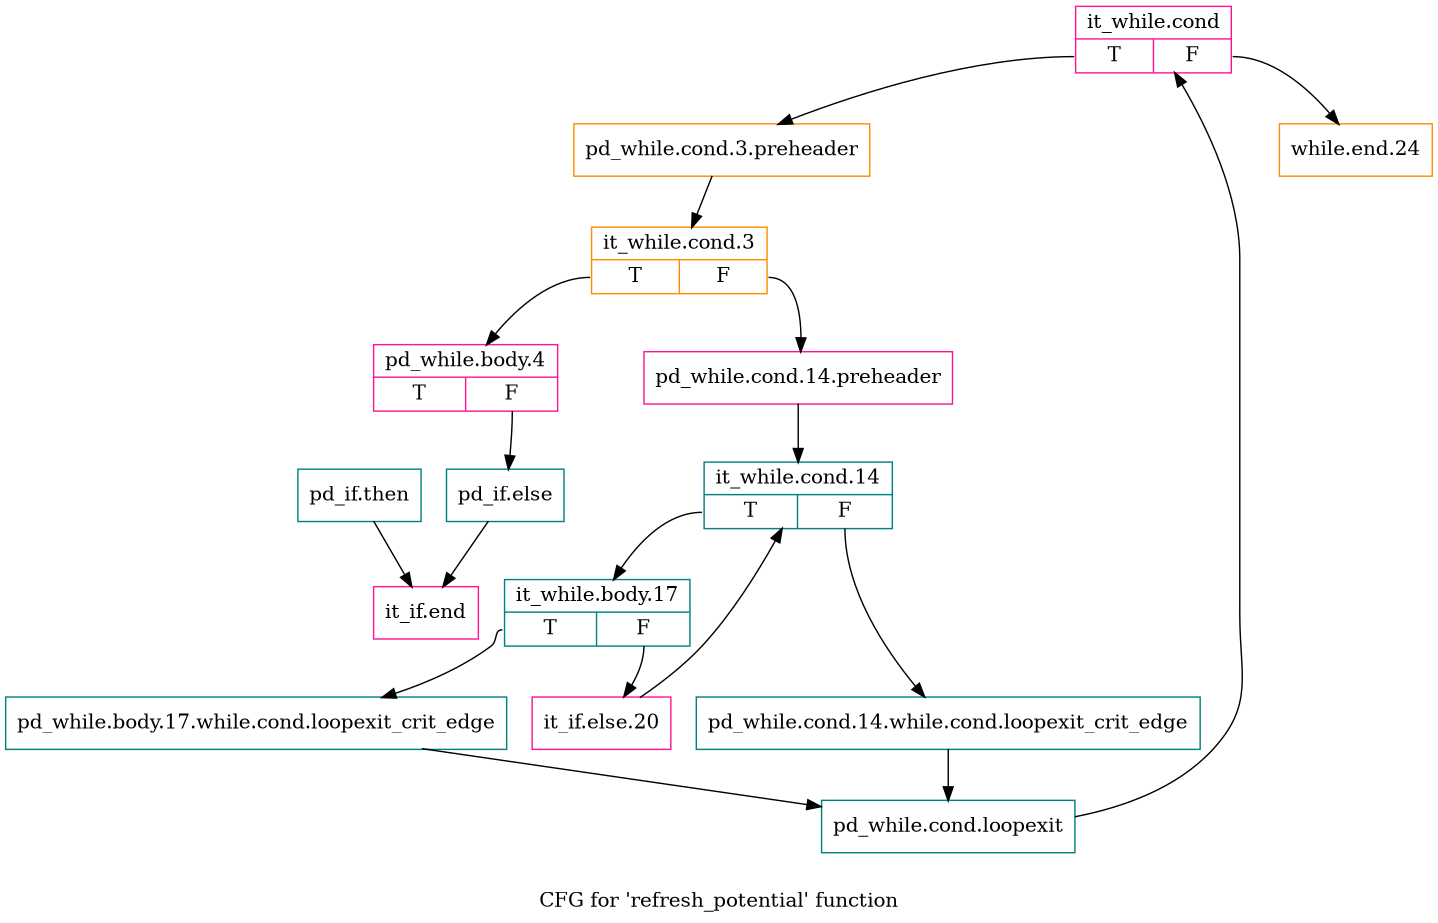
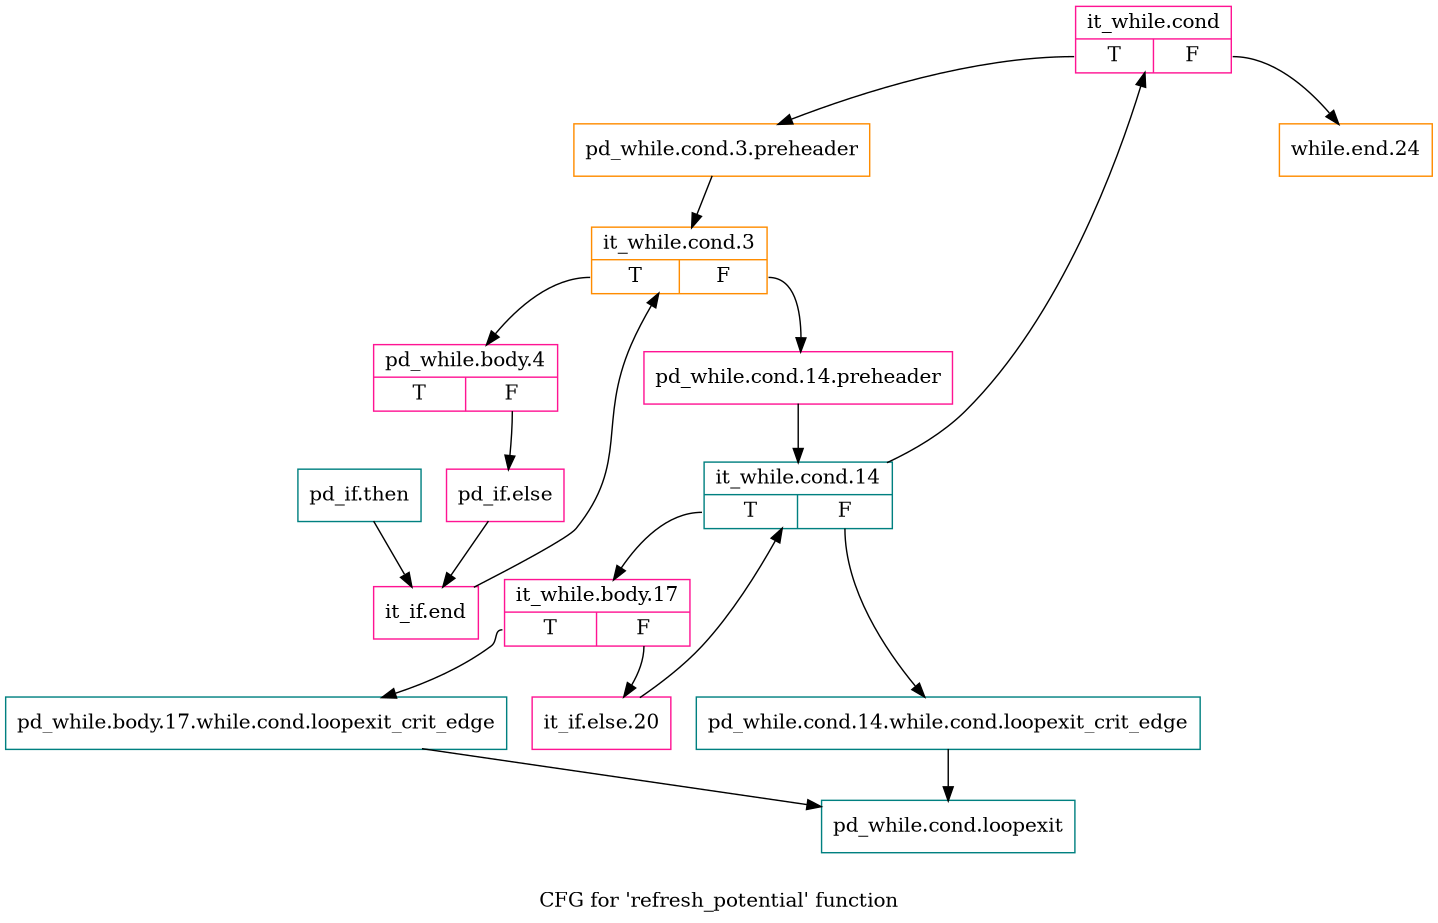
edge "it_if.end" -> "it_while.cond.3": added
edge "pd_while.cond.loopexit" -> "it_while.cond": now "it_while.cond.14" -> "it_while.cond"
node "pd_if.else": color teal -> deeppink
node "it_while.body.17": color teal -> deeppink
